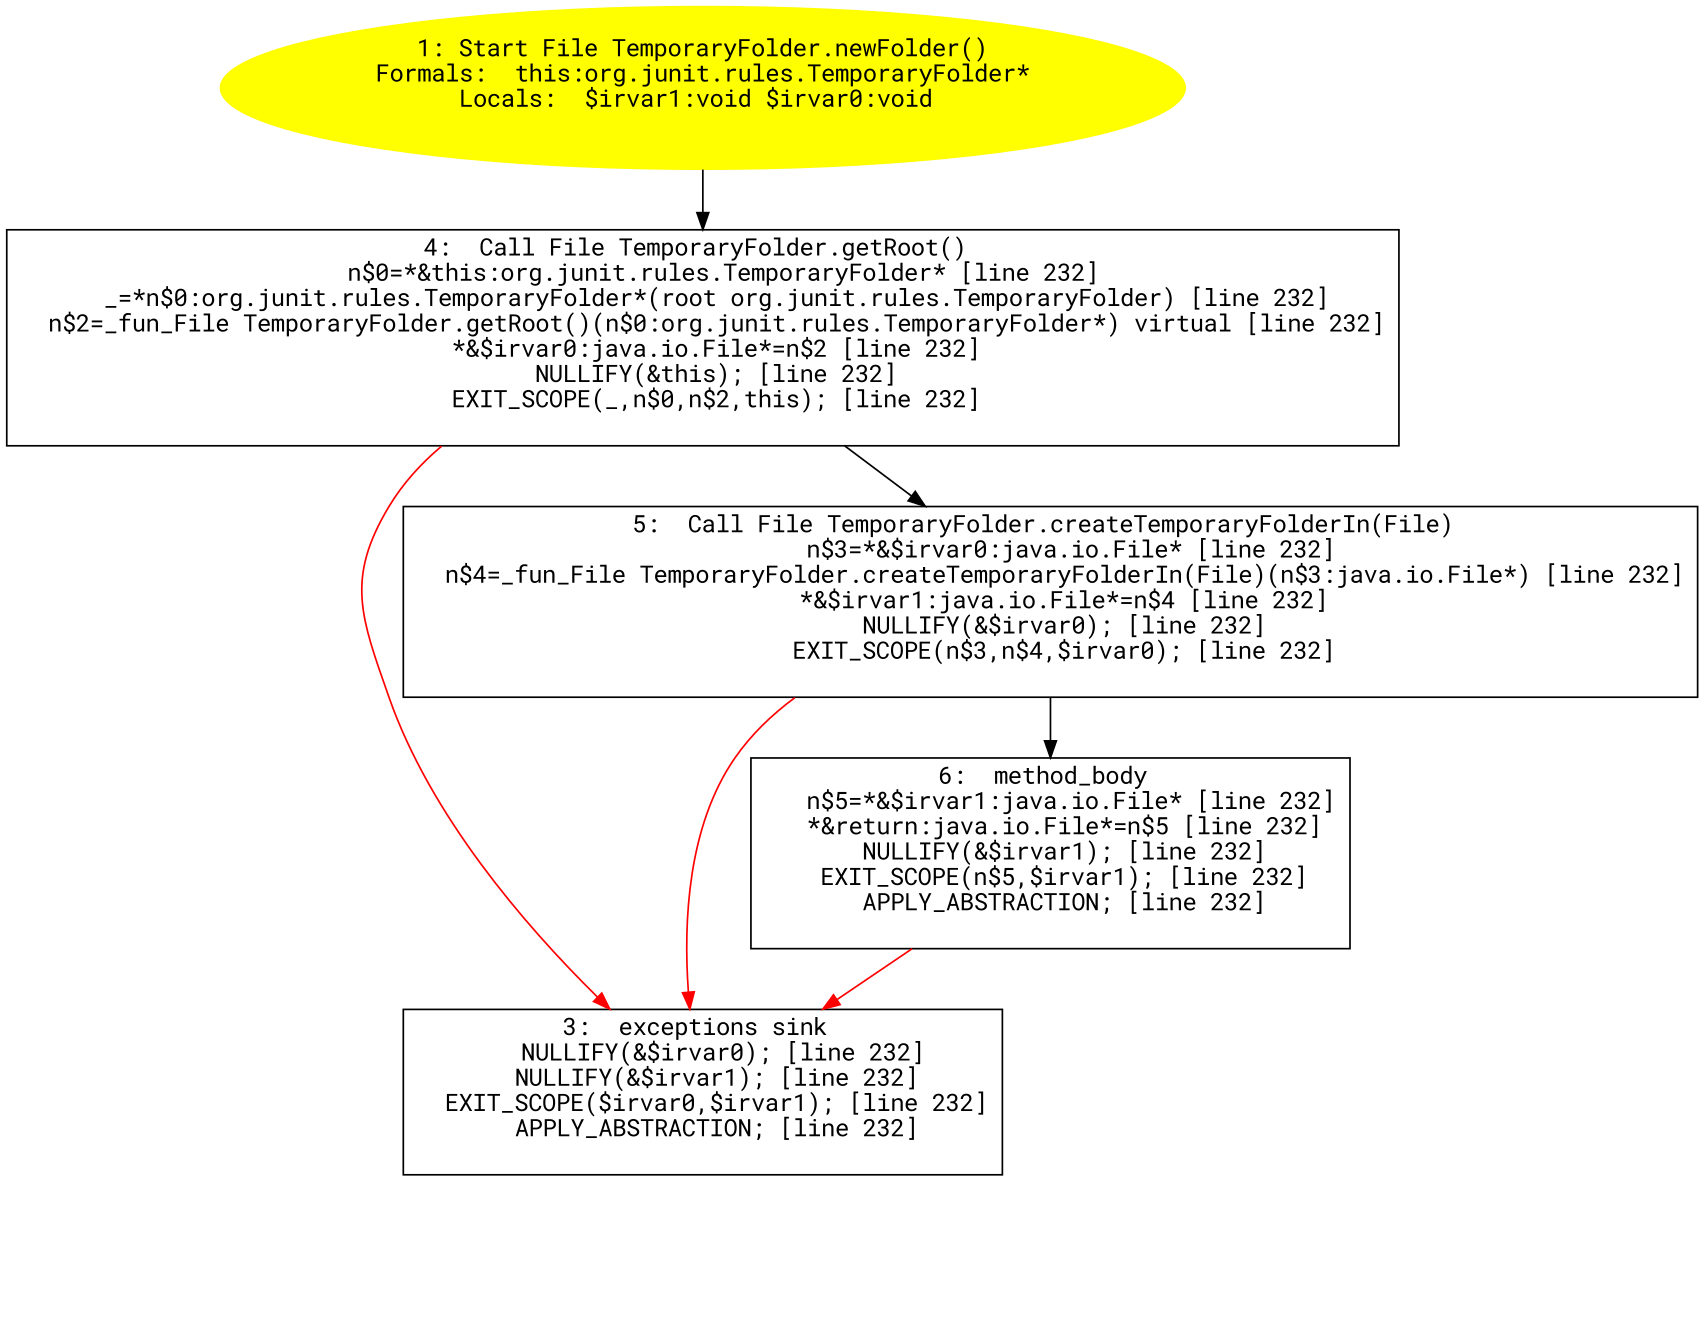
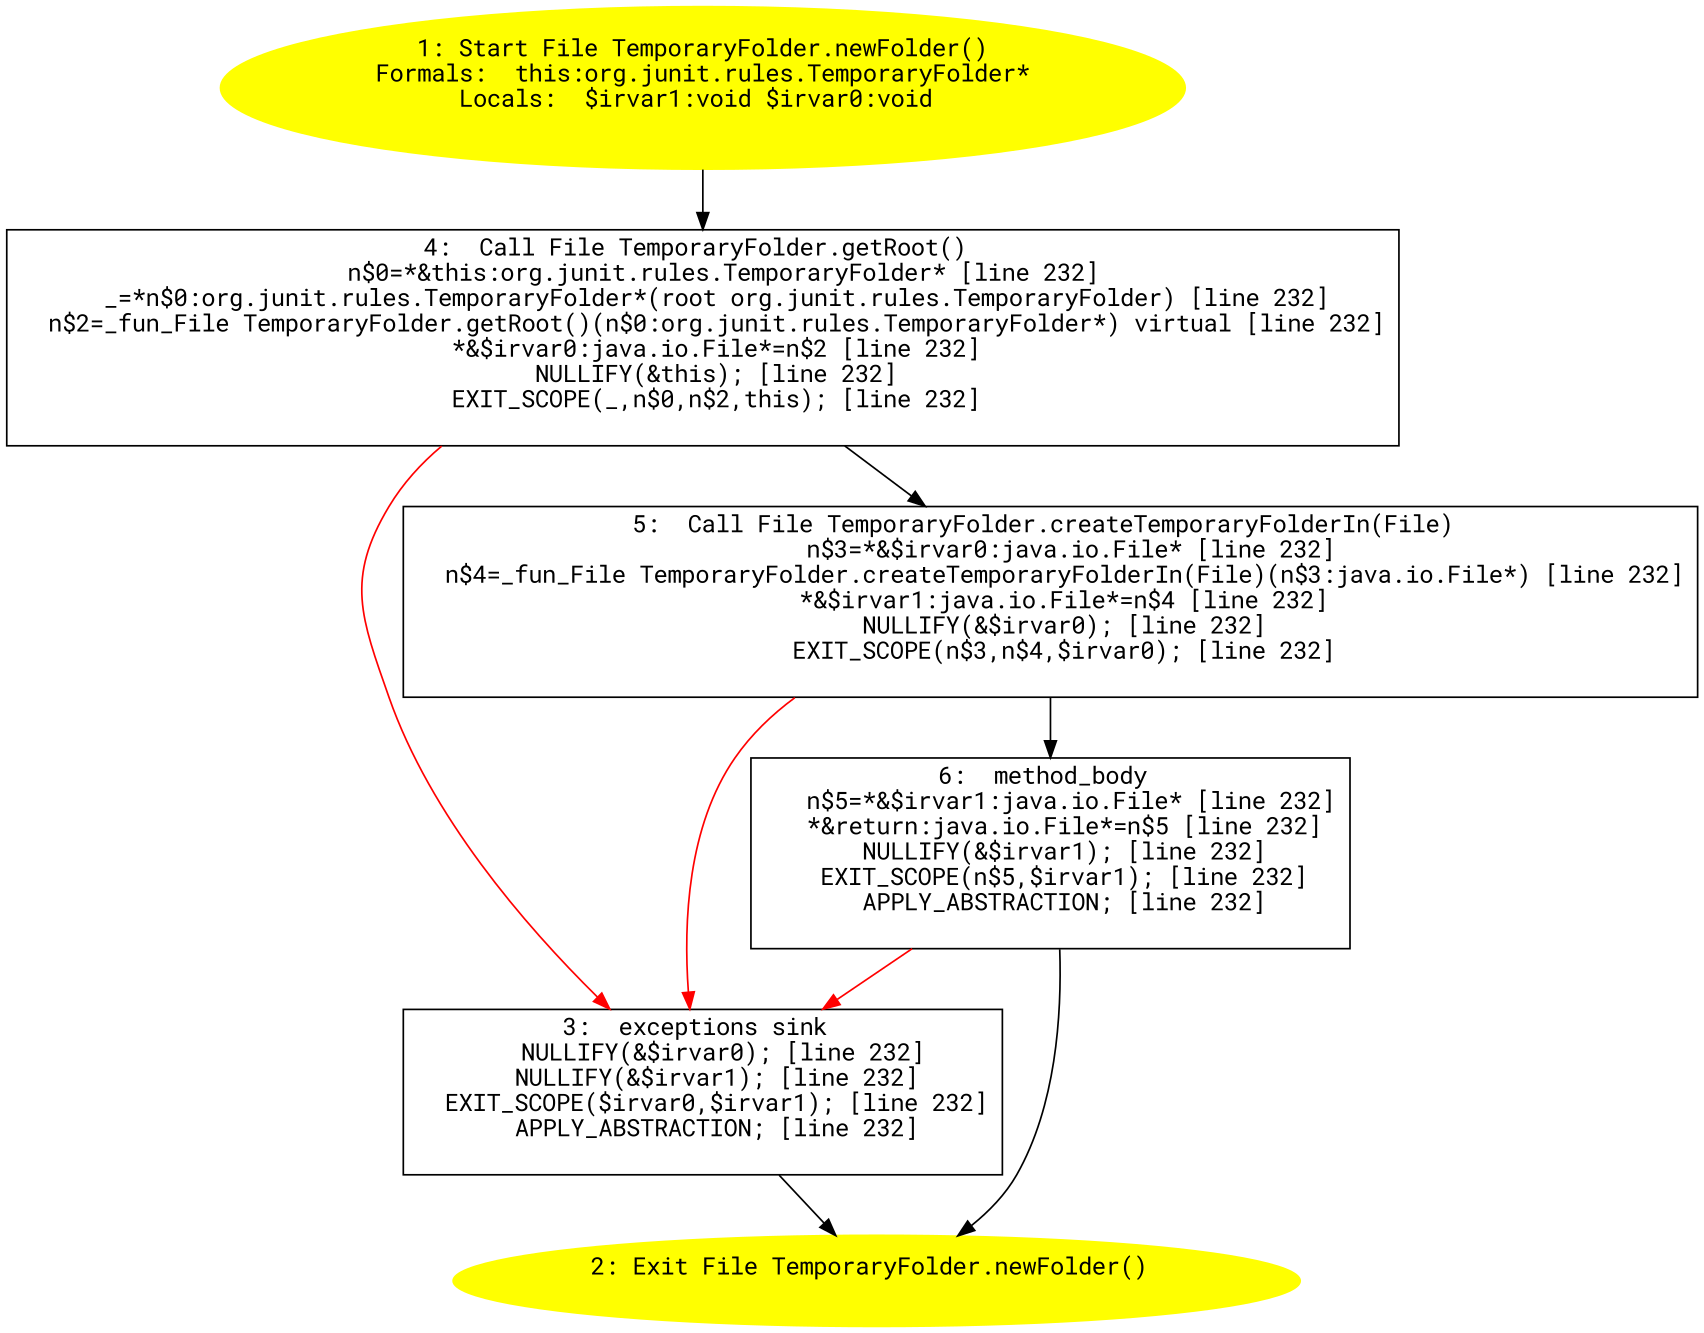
node "2: Exit File TemporaryFolder.newFolder()": added
